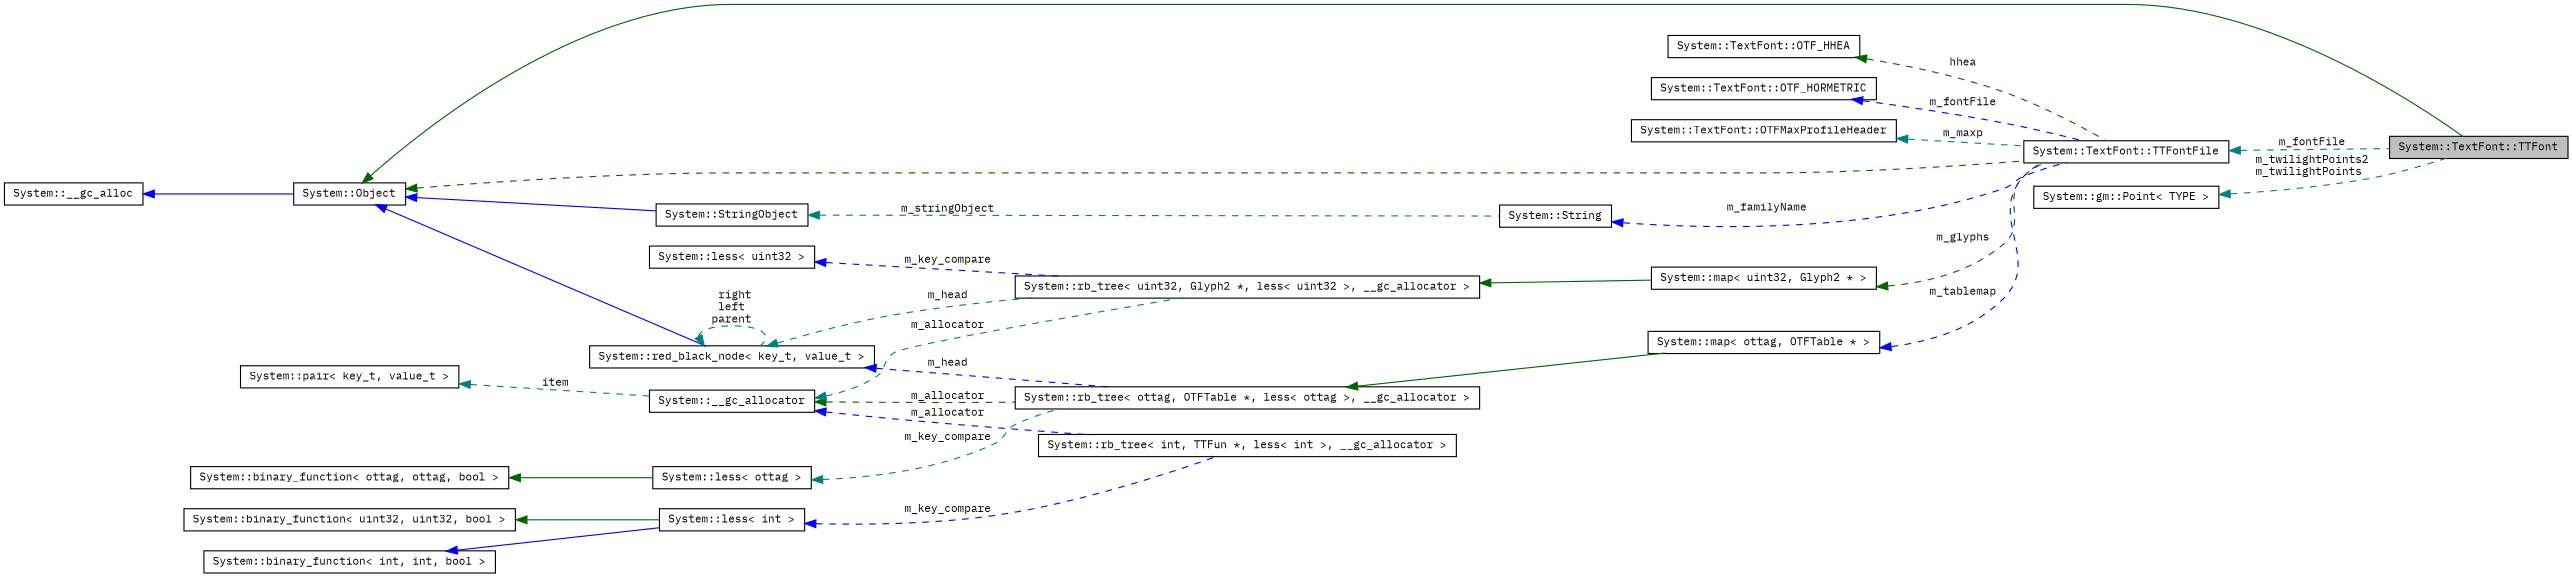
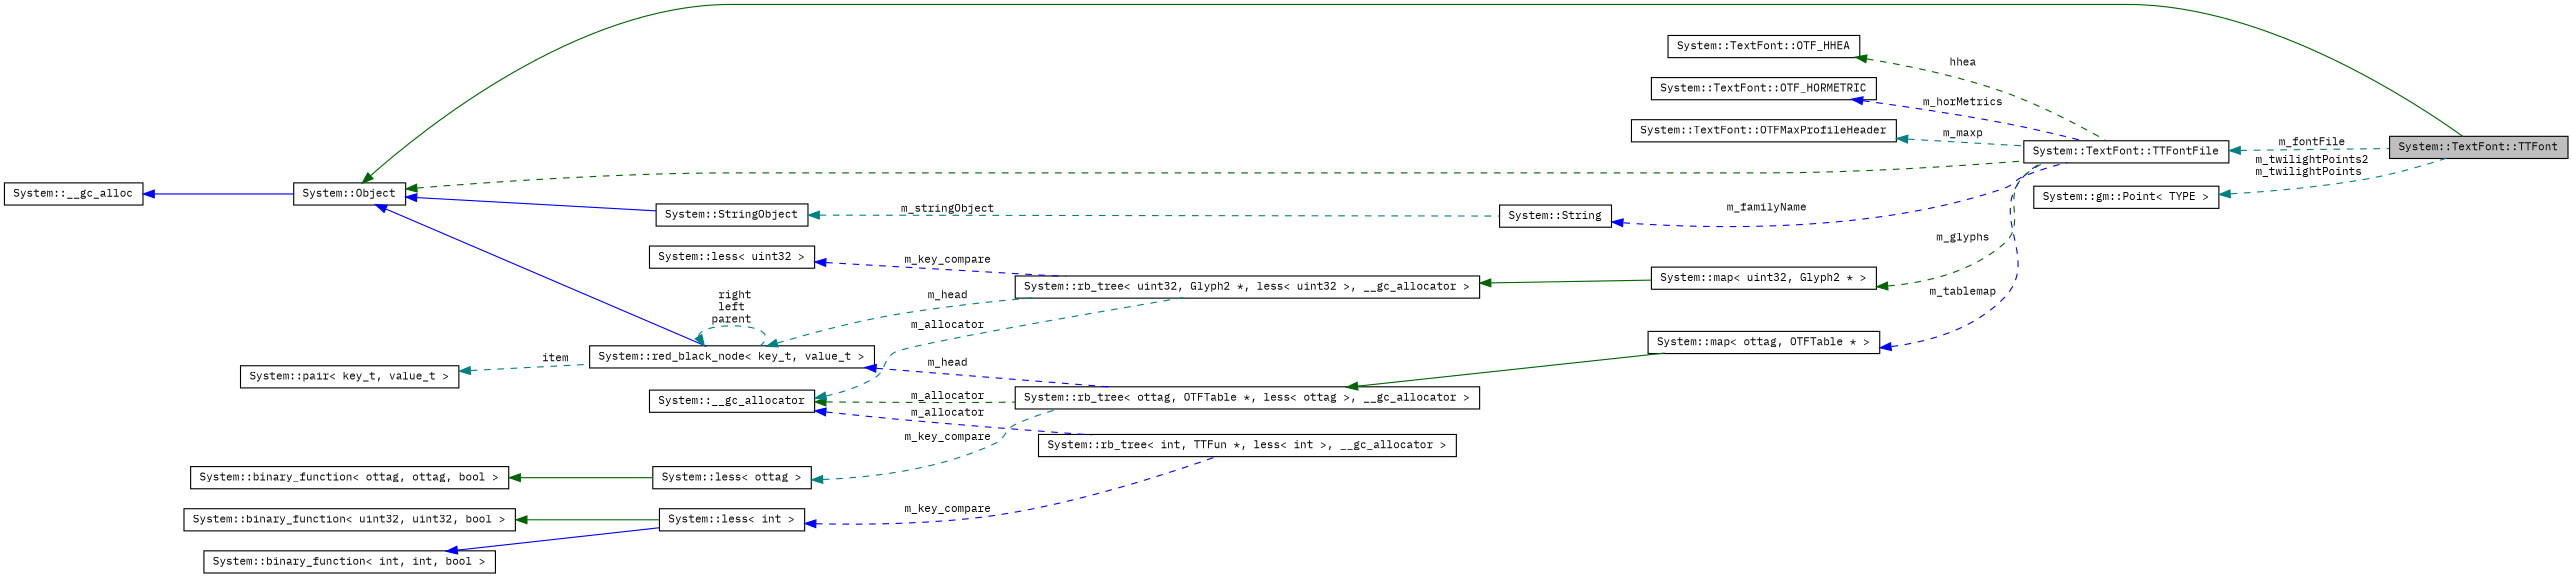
edge "System::TextFont::TTFontFile" -> "System::TextFont::OTF_HORMETRIC": label " m_fontFile" -> " m_horMetrics"
edge "System::__gc_allocator" -> "System::pair< key_t, value_t >": now "System::red_black_node< key_t, value_t >" -> "System::pair< key_t, value_t >"
